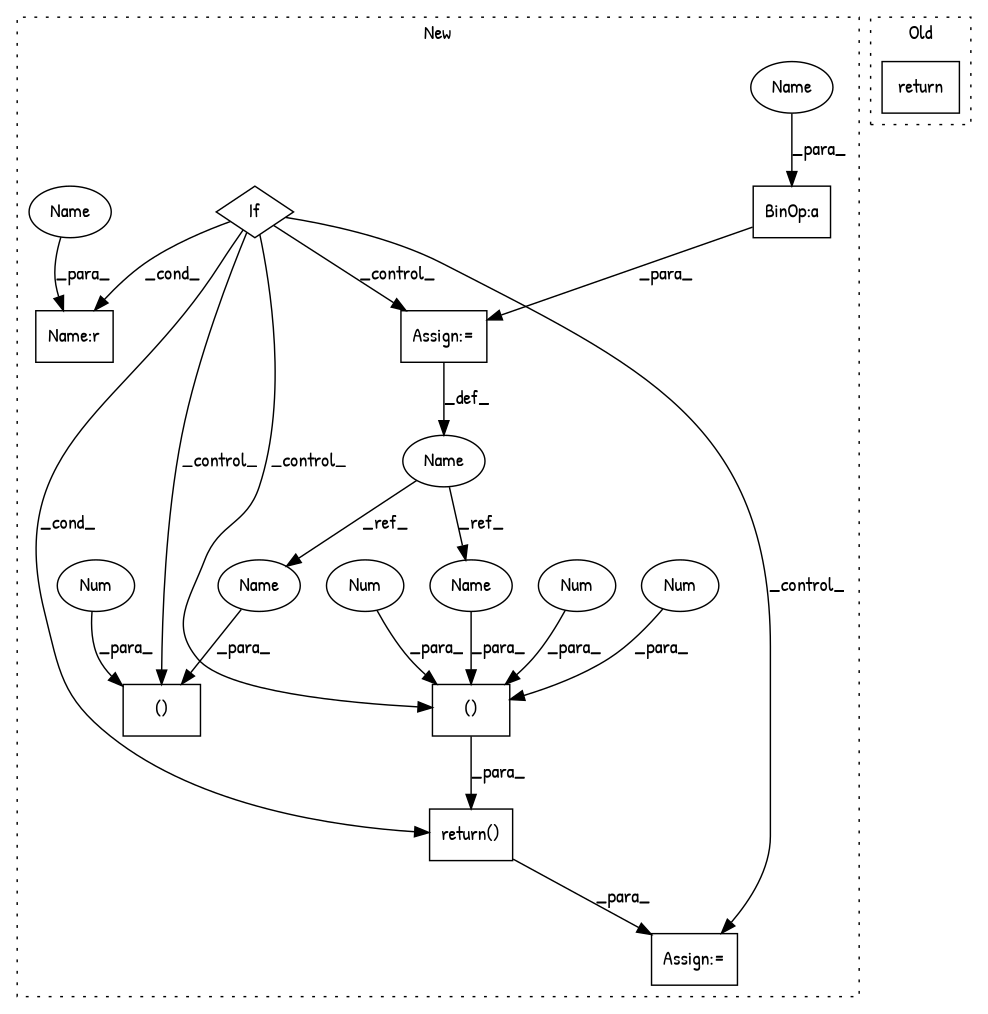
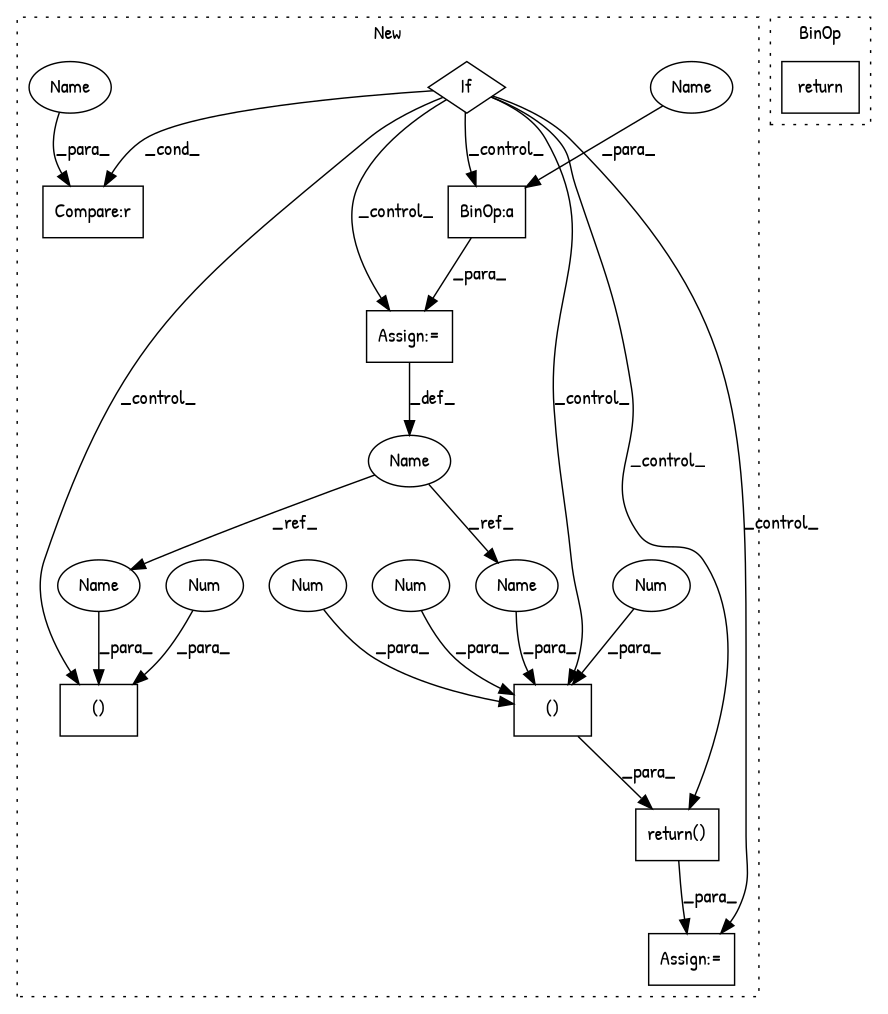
cluster "Old": label "Old" -> "BinOp"
edge "If" -> "BinOp:a": added, label "_control_"
node "Name:r": label "Name:r" -> "Compare:r"
edge "If" -> "return()": label "_cond_" -> "_control_"
